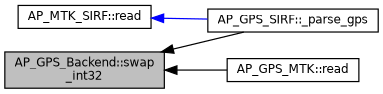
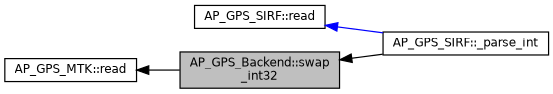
node "AP_MTK_SIRF::read": label "AP_MTK_SIRF::read" -> "AP_GPS_SIRF::read"
node "AP_GPS_SIRF::_parse_gps": label "AP_GPS_SIRF::_parse_gps" -> "AP_GPS_SIRF::_parse_int"
edge "AP_GPS_MTK::read" -> "AP_GPS_Backend::swap _int32": reversed
